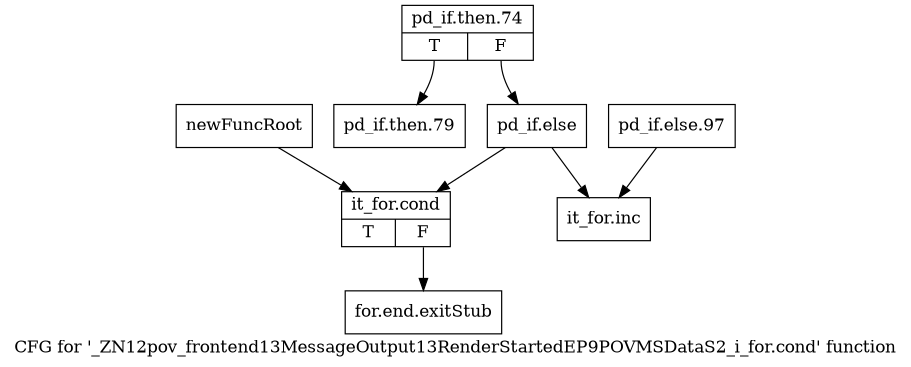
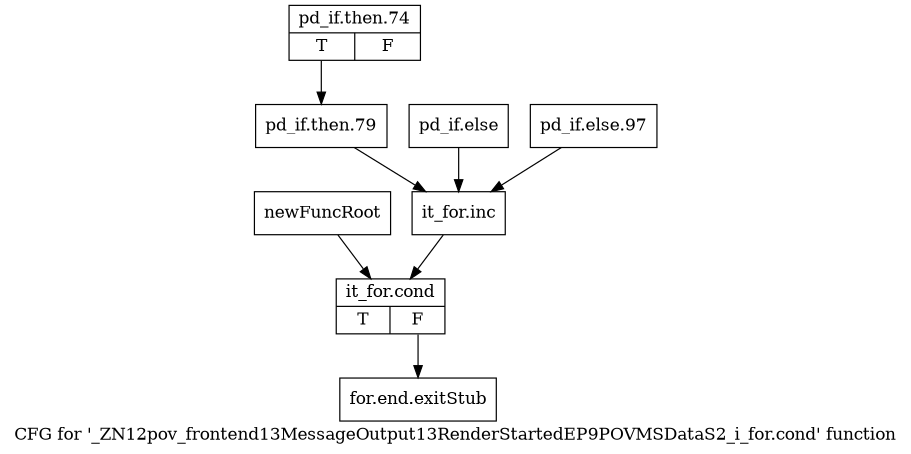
edge "pd_if.then.74" -> "pd_if.else": removed
edge "pd_if.then.79" -> "it_for.inc": added
edge "pd_if.else" -> "it_for.cond": now "it_for.inc" -> "it_for.cond"
